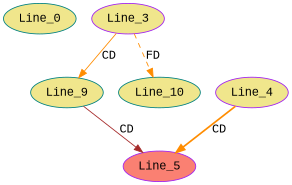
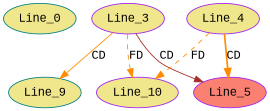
edge "Line_4" -> "Line_10": added, label "FD"
node "Line_10": color teal -> purple
edge "Line_9" -> "Line_5": now "Line_3" -> "Line_5"
